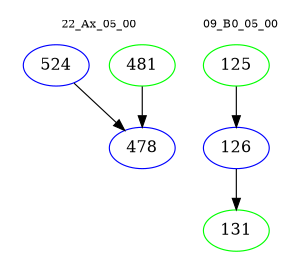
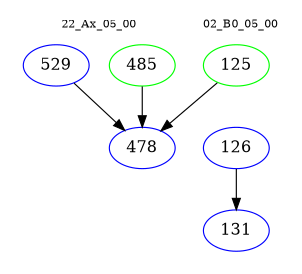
cluster "09_B0_05_00": label "09_B0_05_00" -> "02_B0_05_00"
node "524": label "524" -> "529"
node "481": label "481" -> "485"
edge "125" -> "126": now "125" -> "478"
node "131": color green -> blue
